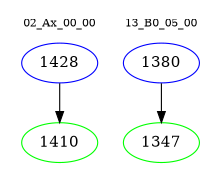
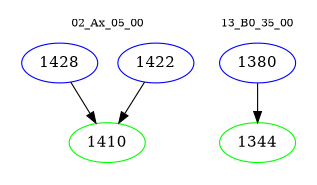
cluster "02_Ax_00_00": label "02_Ax_00_00" -> "02_Ax_05_00"
cluster "13_B0_05_00": label "13_B0_05_00" -> "13_B0_35_00"
node "1422": added
node "1347": label "1347" -> "1344"
